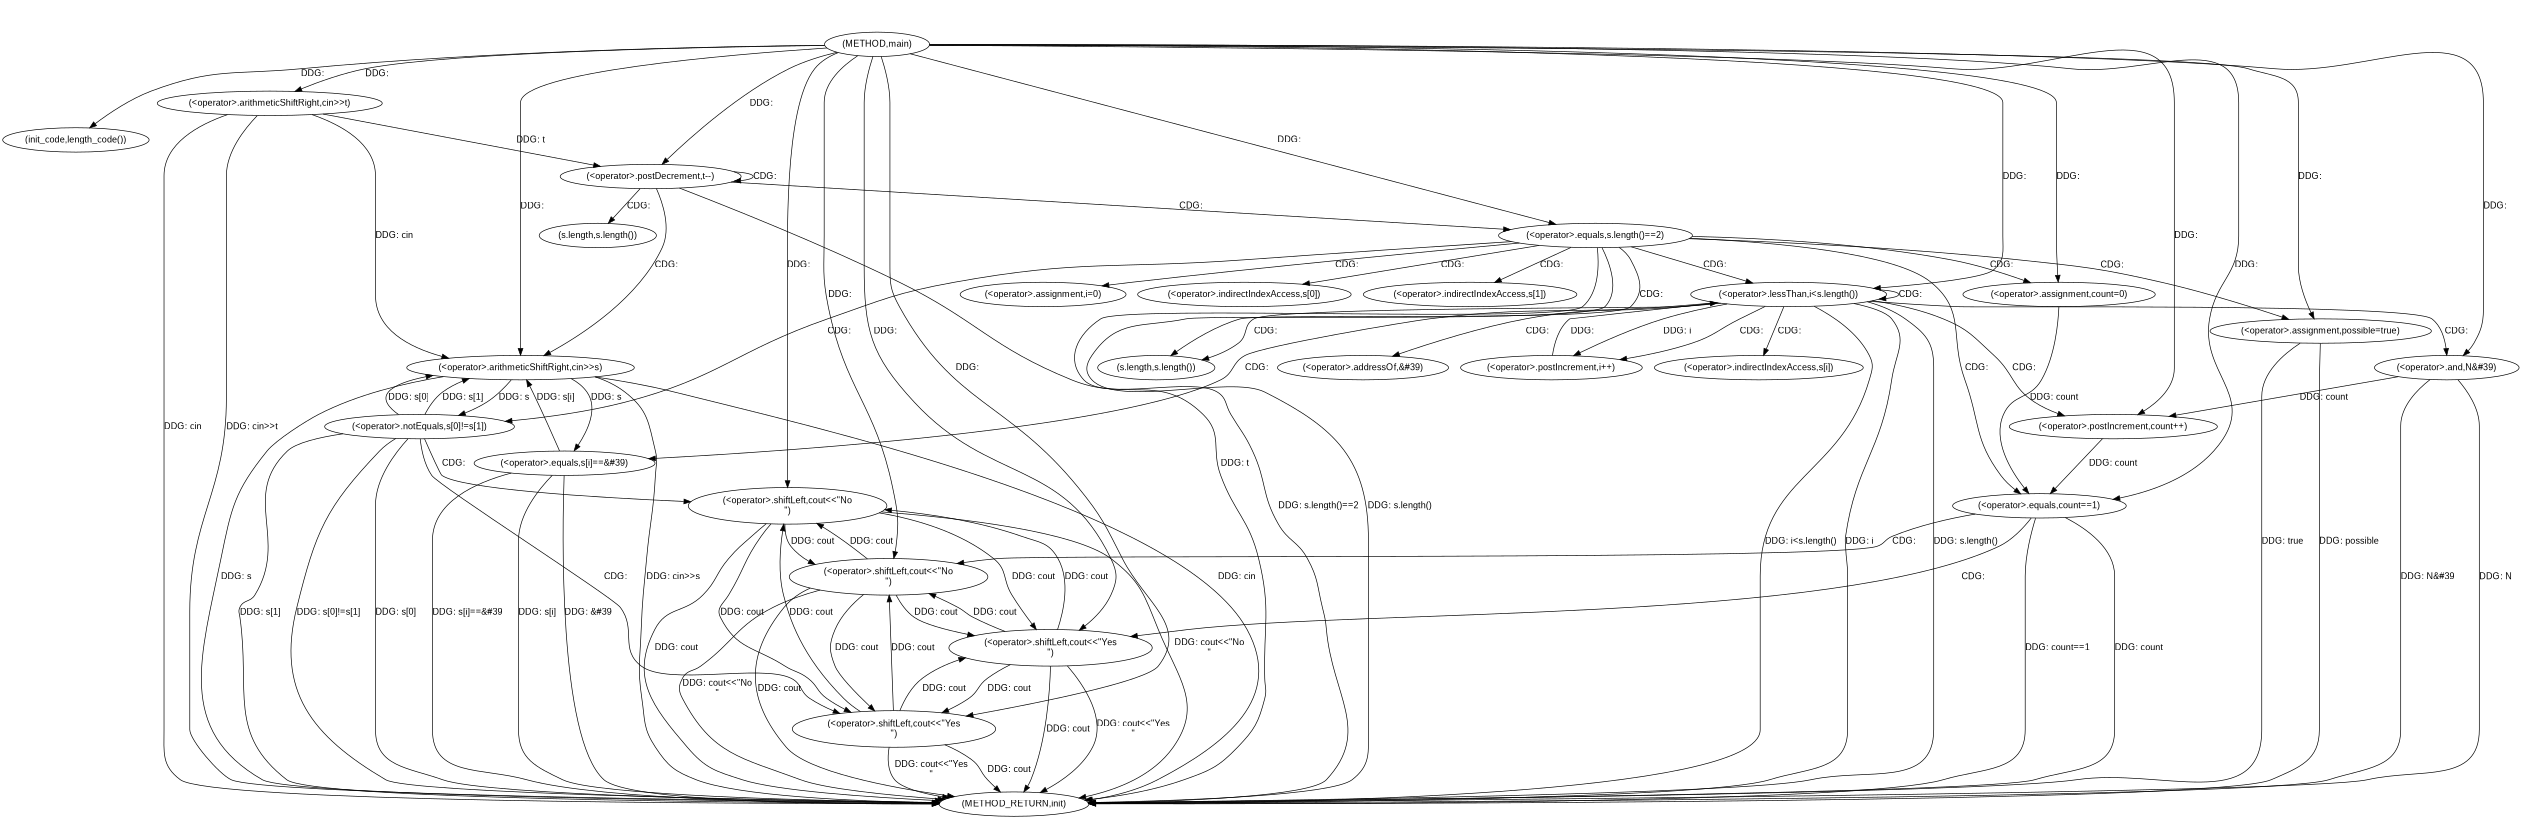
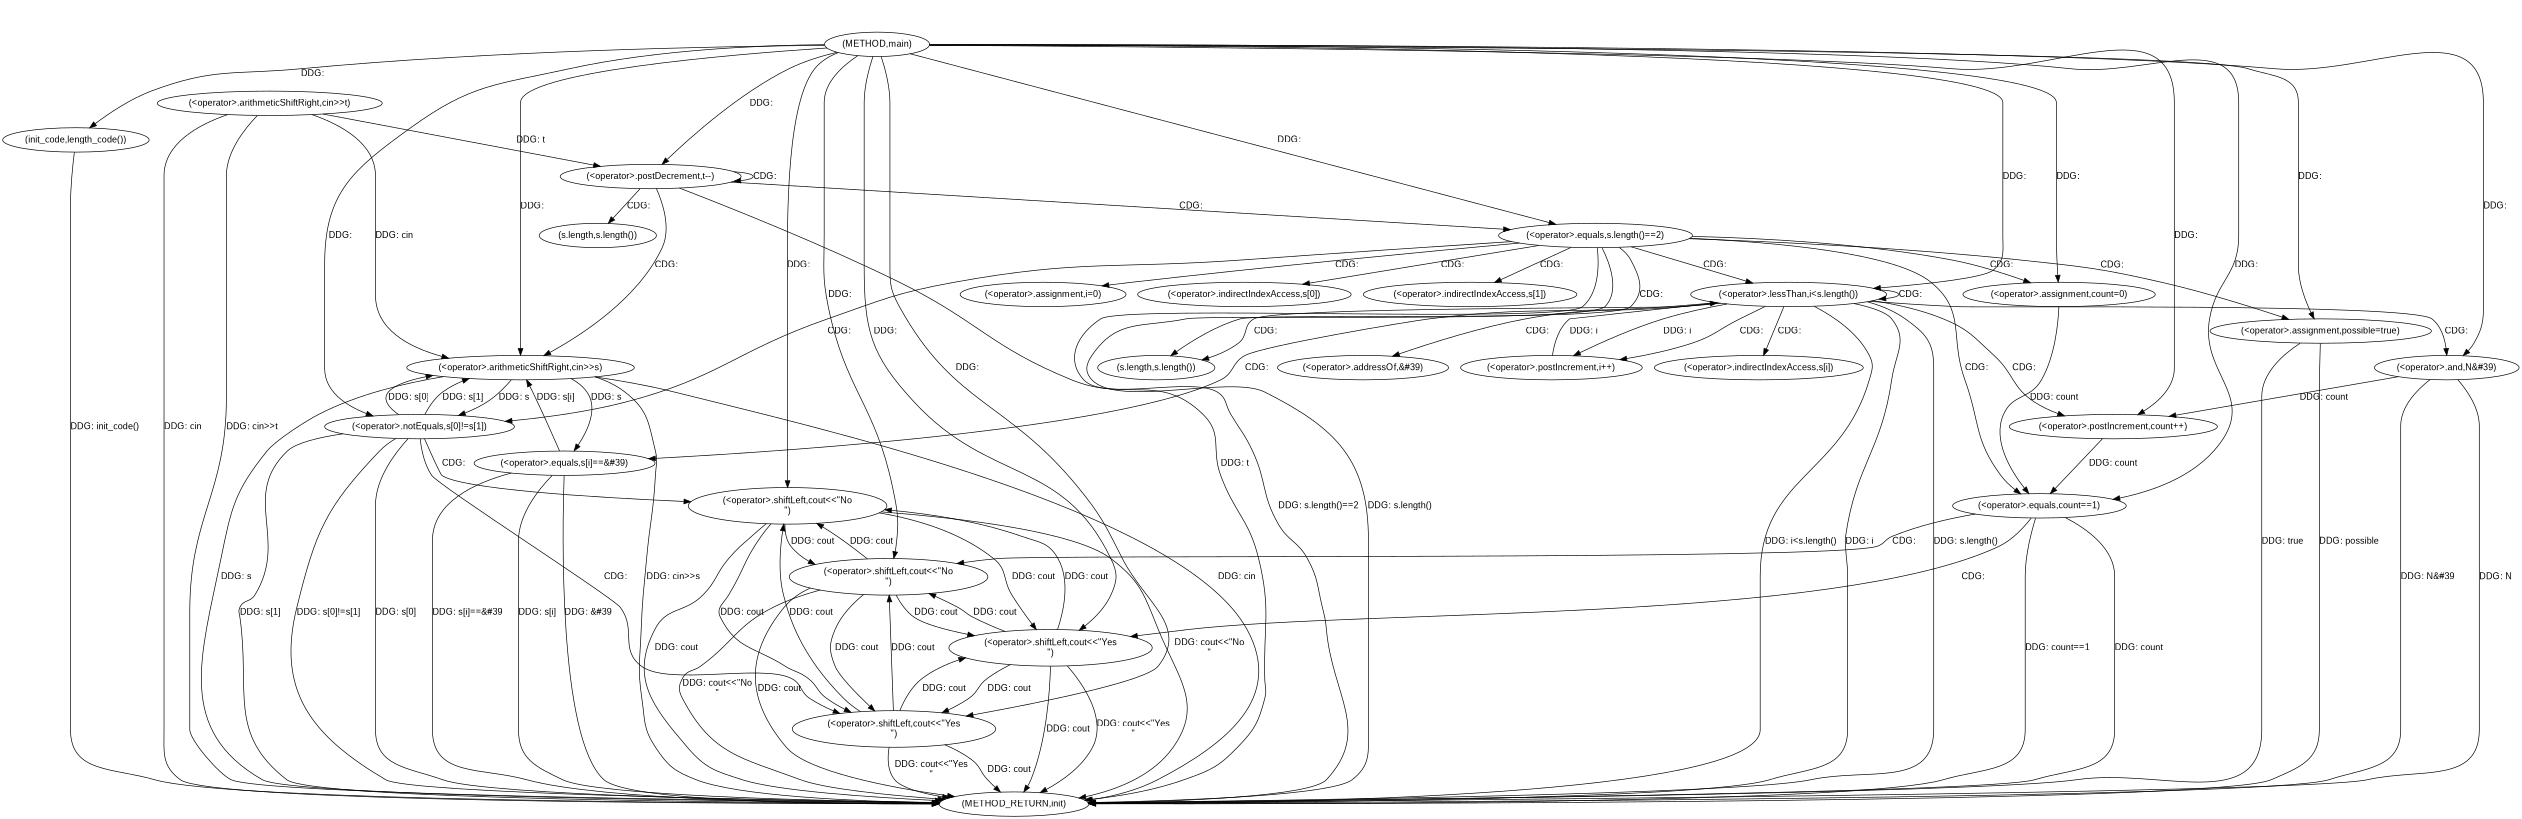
edge "(METHOD,main)" -> "(<operator>.arithmeticShiftRight,cin>>t)": now "(METHOD,main)" -> "(<operator>.notEquals,s[0]!=s[1])"
edge "(<operator>.postIncrement,i++)" -> "(<operator>.lessThan,i<s.length())": label "DDG: " -> "DDG: i"
edge "(init_code,length_code())" -> "(METHOD_RETURN,init)": added, label "DDG: init_code()"
